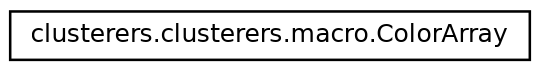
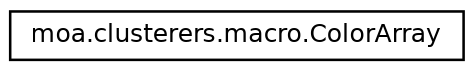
node "clusterers.clusterers.macro.ColorArray": label "clusterers.clusterers.macro.ColorArray" -> "moa.clusterers.macro.ColorArray"
